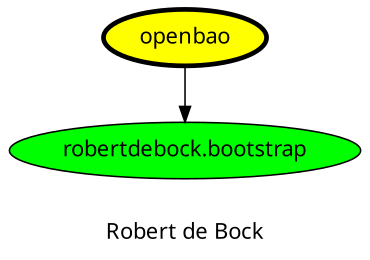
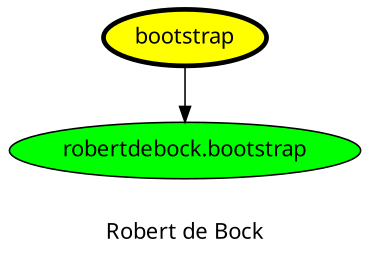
node "openbao": label "openbao" -> "bootstrap"
